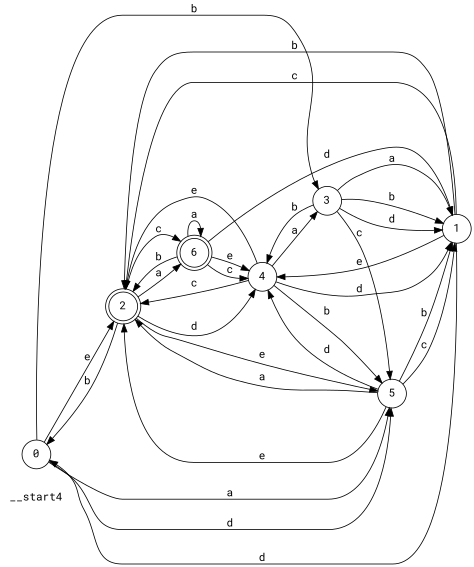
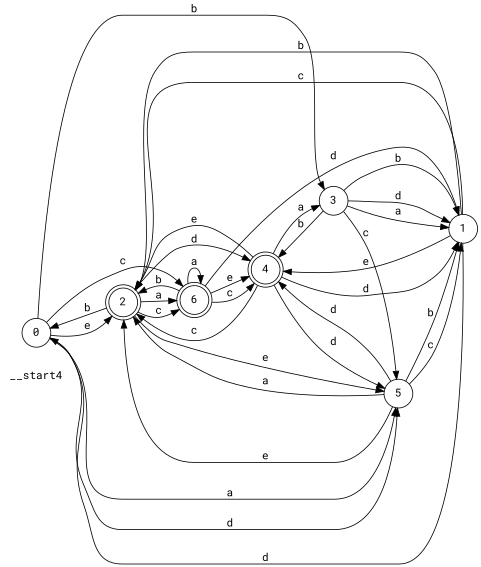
edge "0" -> "6": added, label "c"
node "4": shape circle -> doublecircle
edge "4" -> "5": label "b" -> "d"
